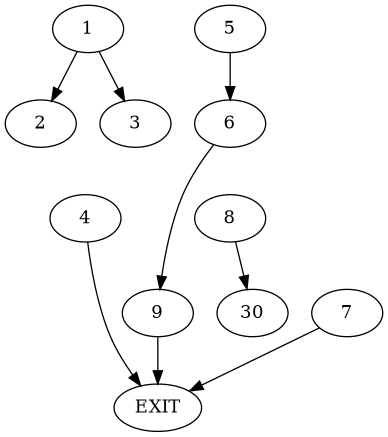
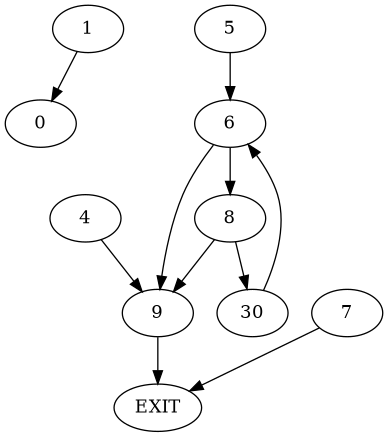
node "2": label "2" -> "0"
node "3": removed
edge "6" -> "8": added
edge "30" -> "6": added
edge "8" -> "9": added
edge "4" -> "EXIT": now "4" -> "9"
